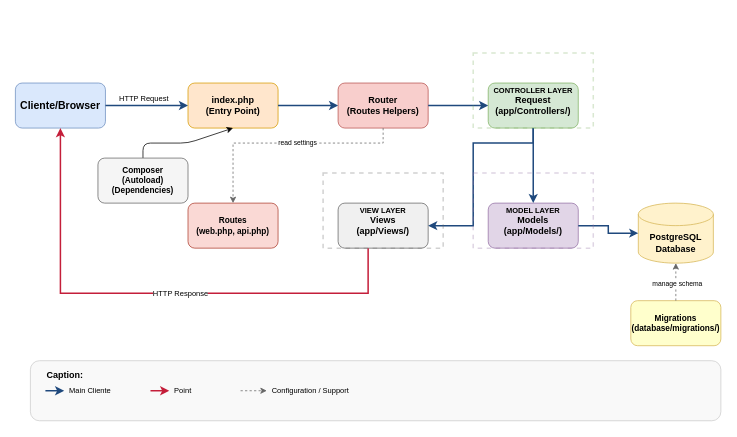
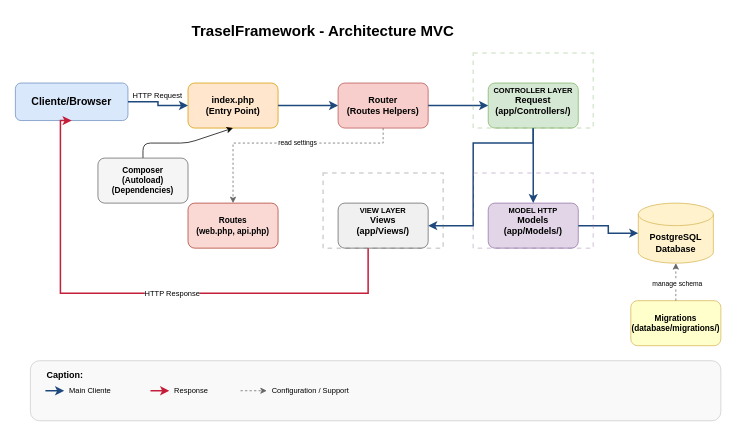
node "TraselFramework - Architecture MVC": added
node "Cliente/Browser": size 90x45 -> 113x38
node "MODEL LAYER": label "MODEL LAYER" -> "MODEL HTTP"
node "Point": label "Point" -> "Response"
